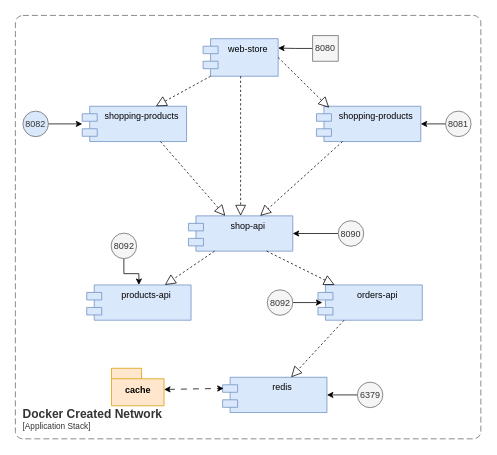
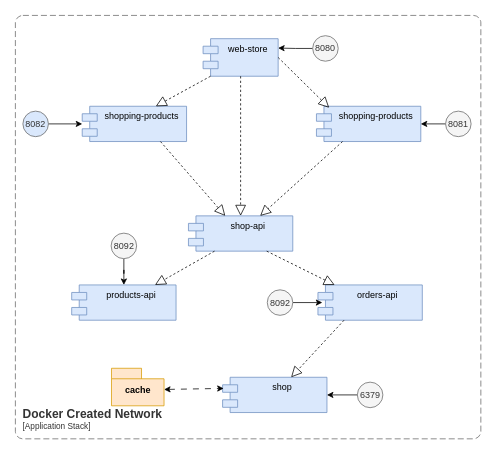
node "8080": shape rectangle -> ellipse
edge "8090" -> "shop-api": removed
node "8090": removed
node "products-api": moved (139, 302) -> (124, 302)
node "redis": label "redis" -> "shop"
